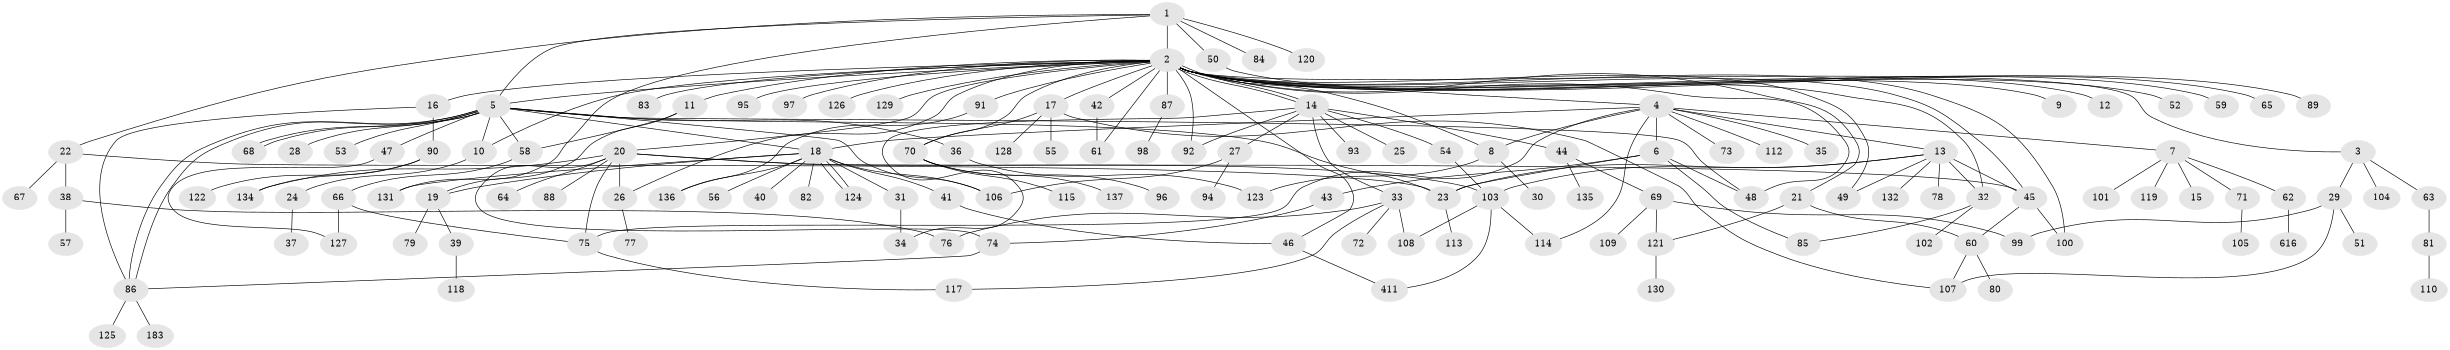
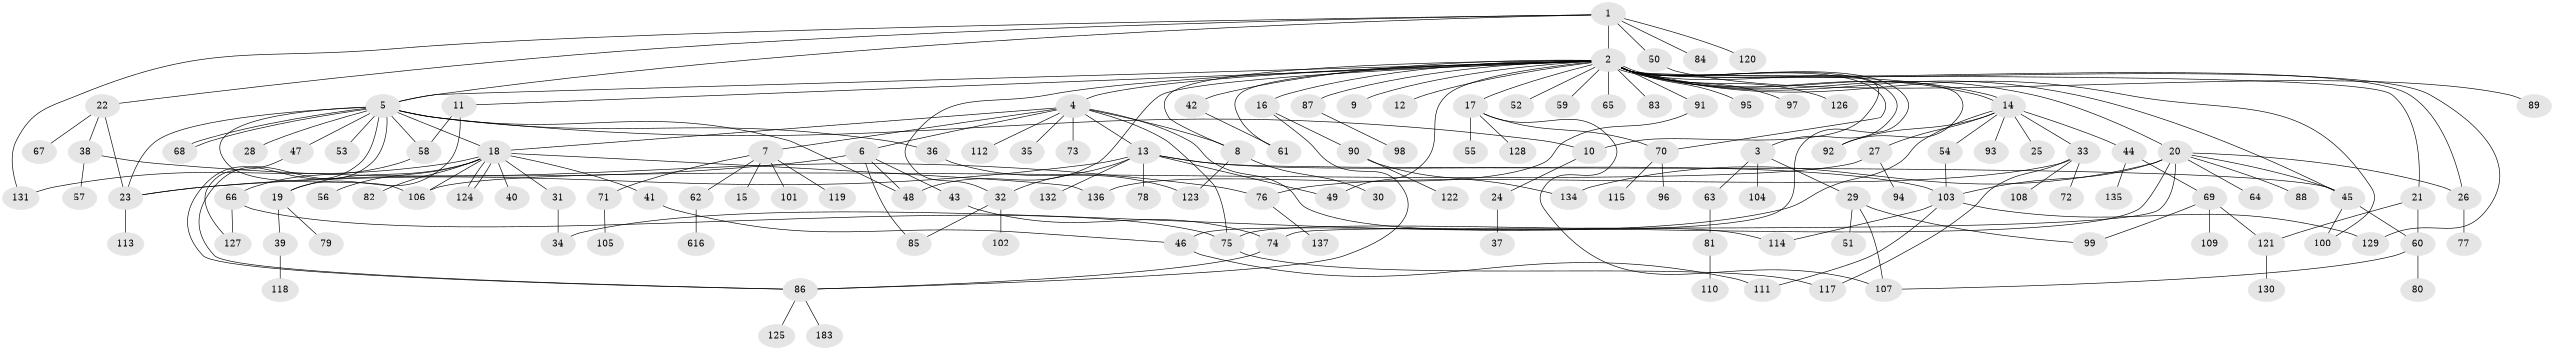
edge "70" -- "137": now "76" -- "137"
edge "103" -- "108": now "103" -- "129"
node "411": label "411" -> "111"
